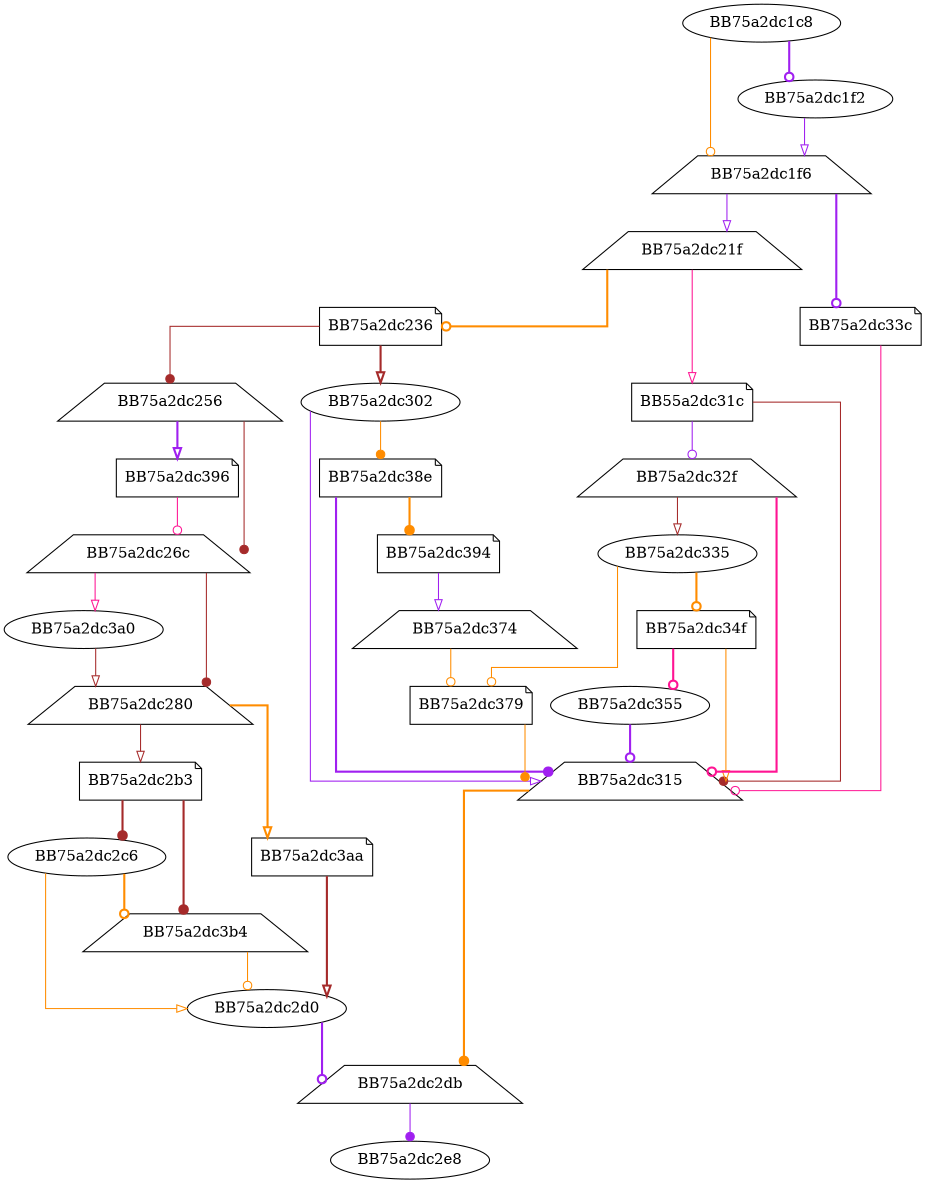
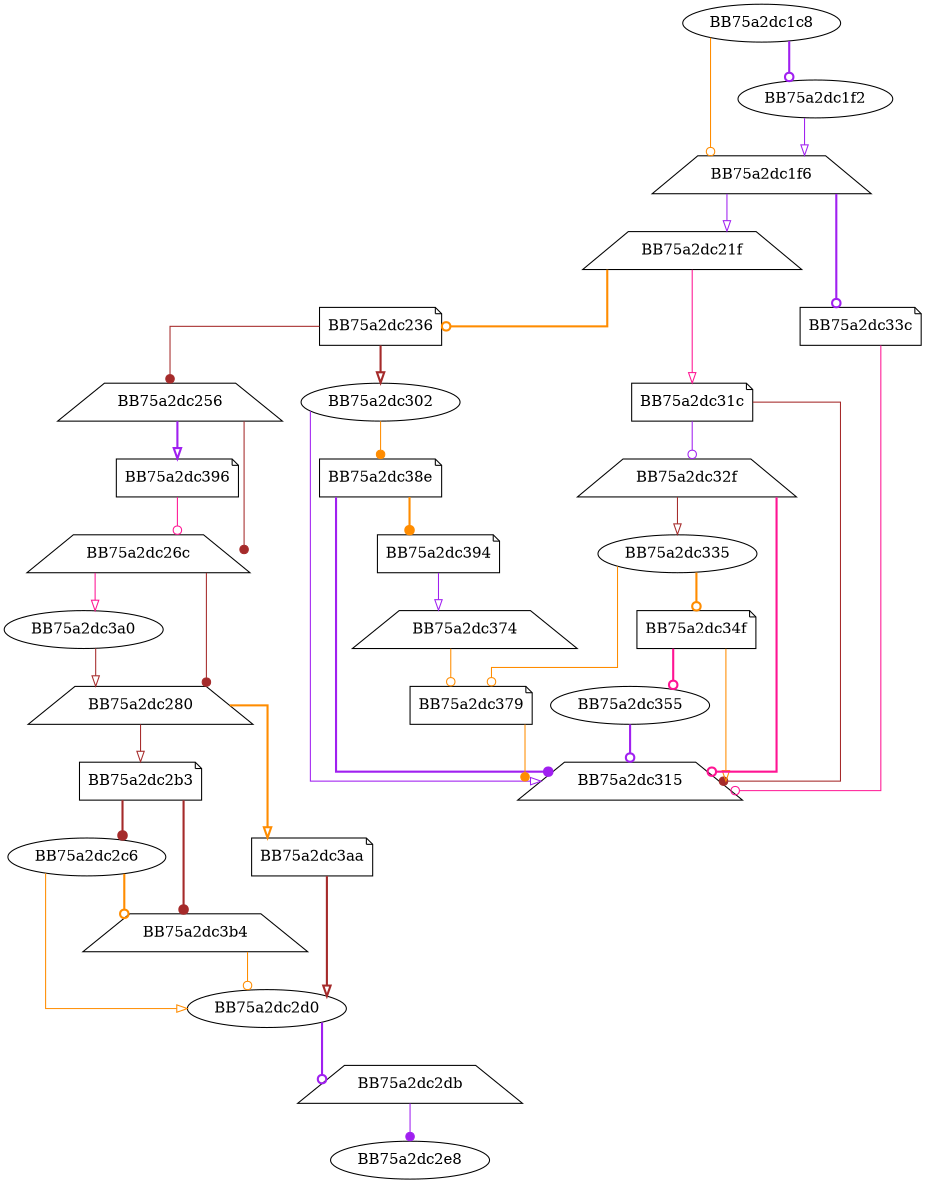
node "BB55a2dc31c": label "BB55a2dc31c" -> "BB75a2dc31c"
edge "BB75a2dc315" -> "BB75a2dc2db": removed
